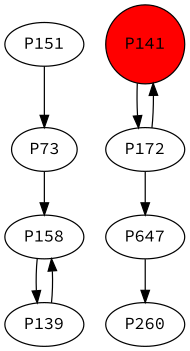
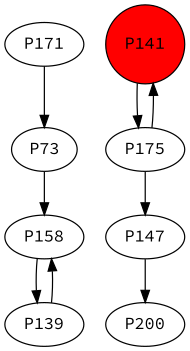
node "P151": label "P151" -> "P171"
node "P172": label "P172" -> "P175"
node "P647": label "P647" -> "P147"
node "P260": label "P260" -> "P200"
